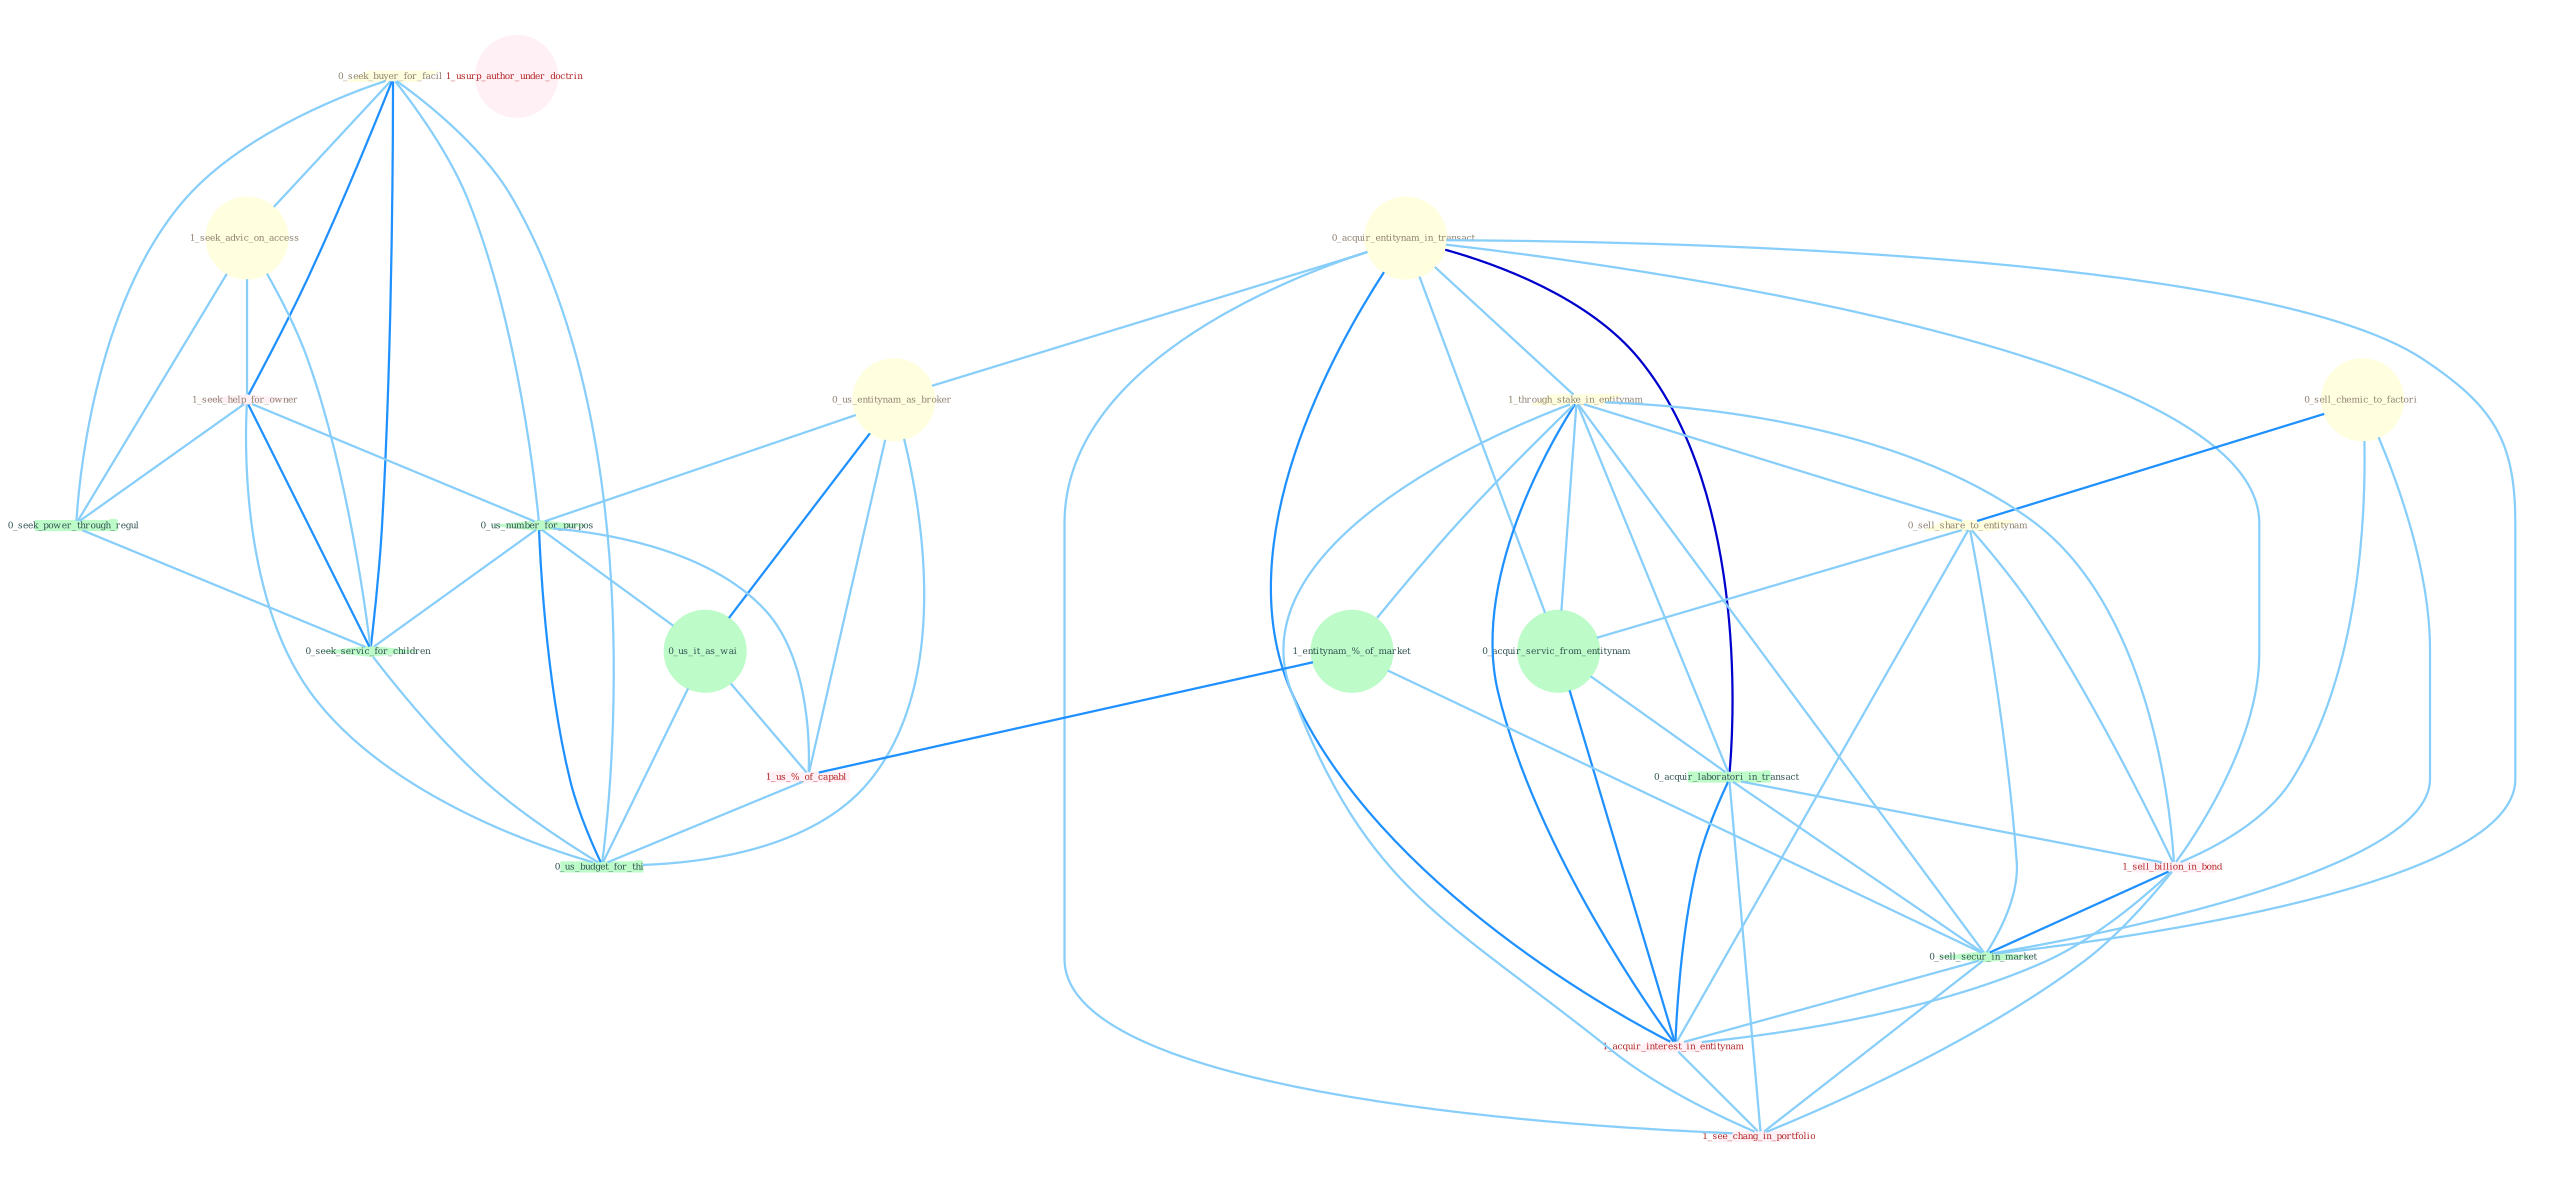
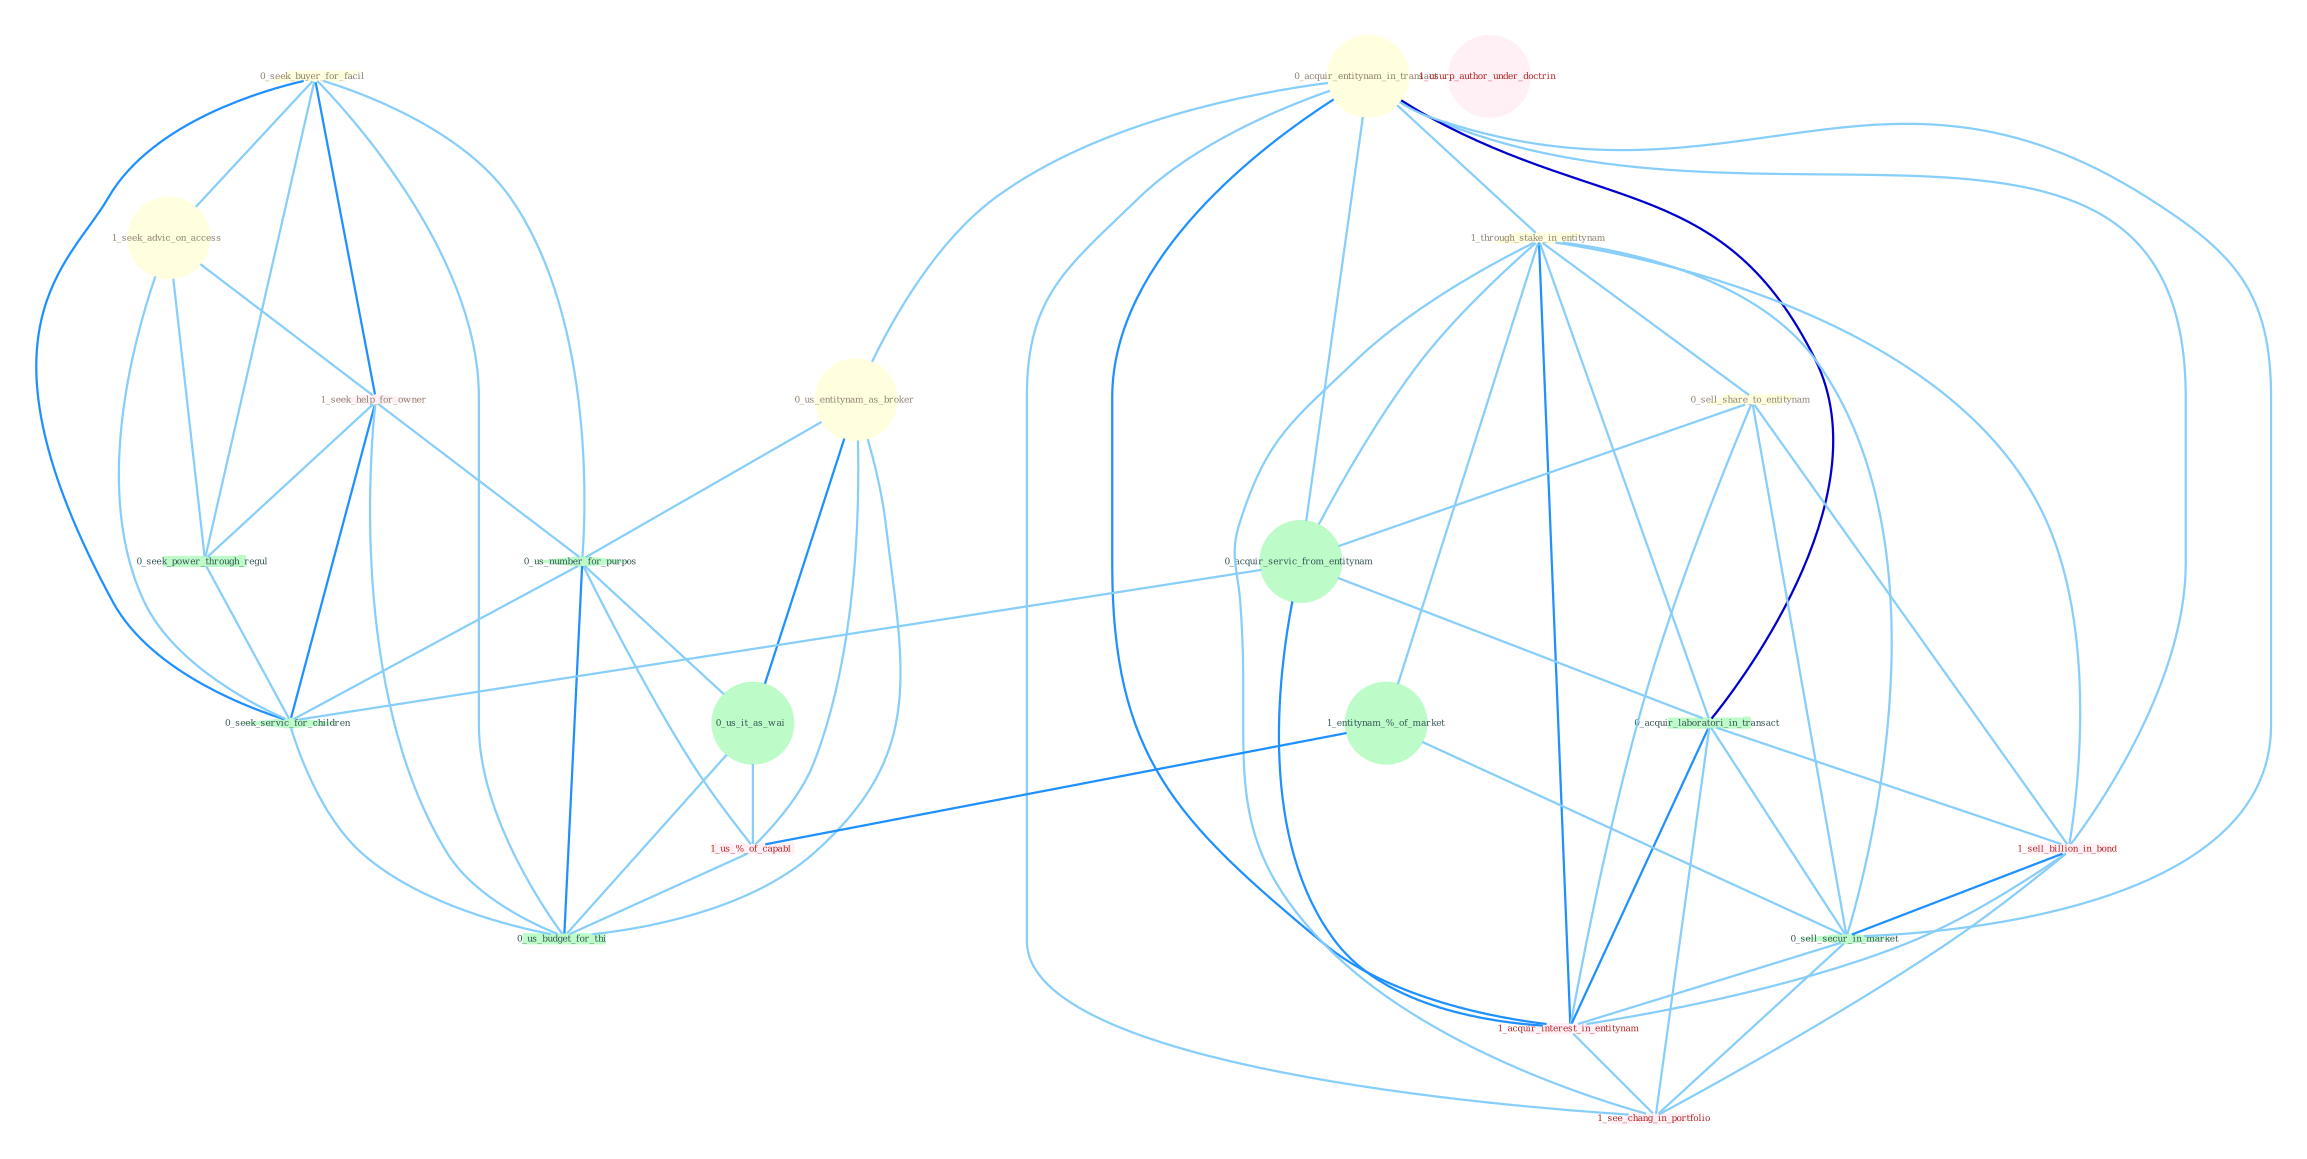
node "0_sell_chemic_to_factori": removed
edge "0_acquir_servic_from_entitynam" -- "0_seek_servic_for_children": added
